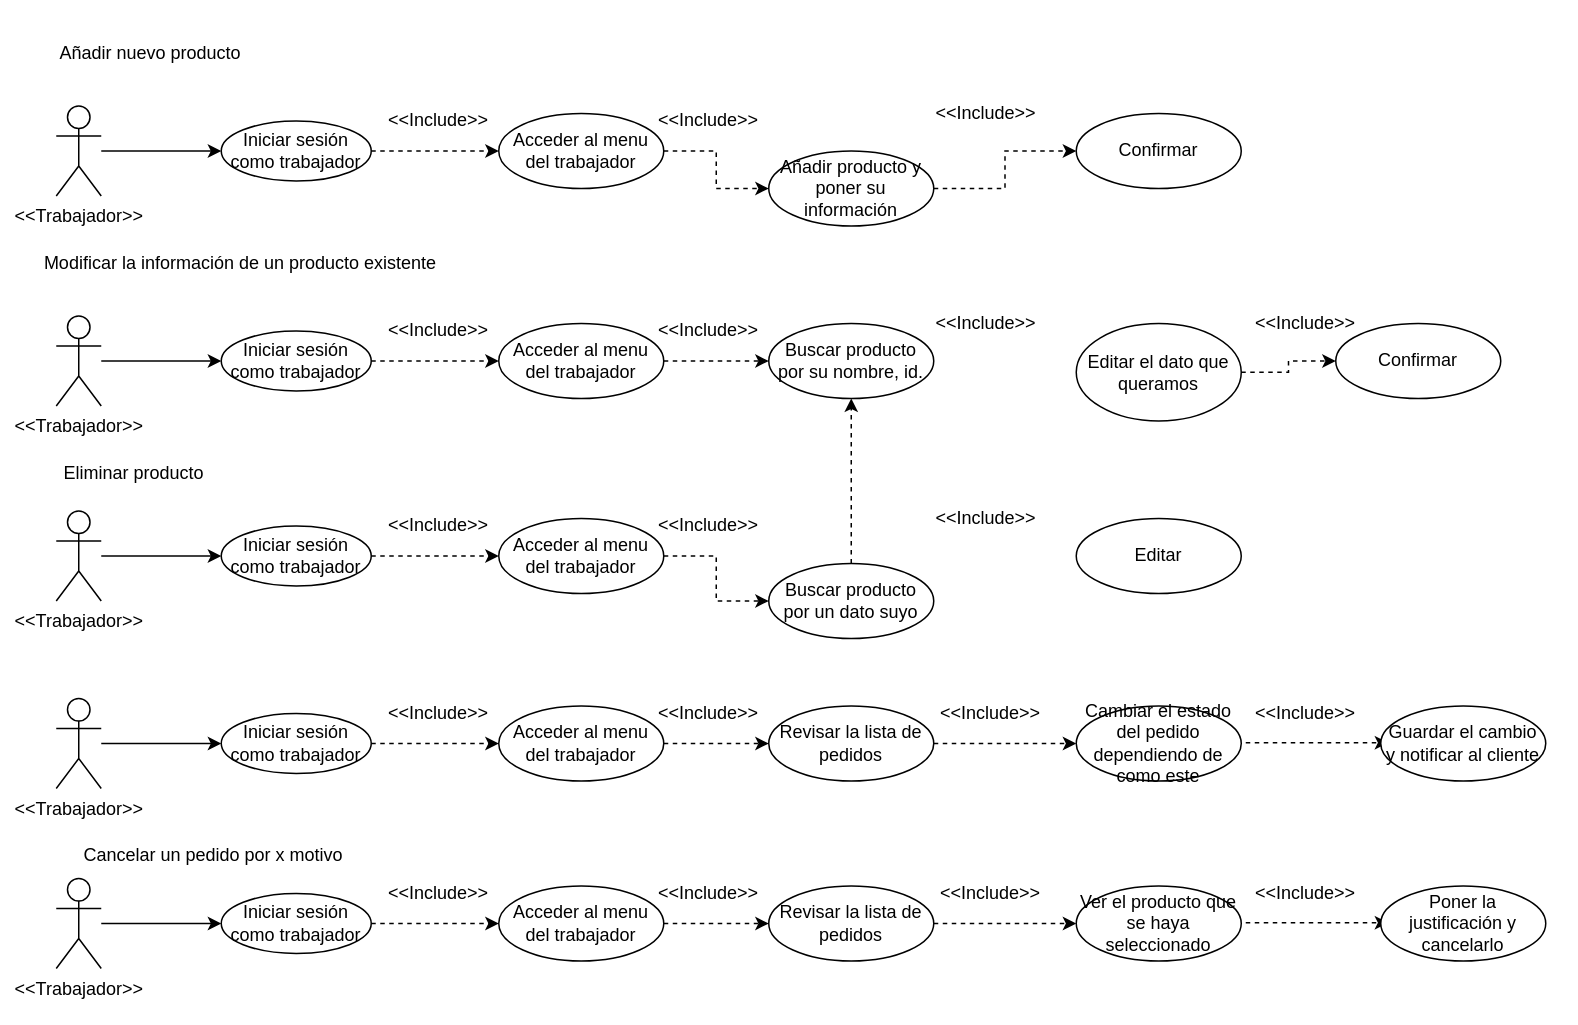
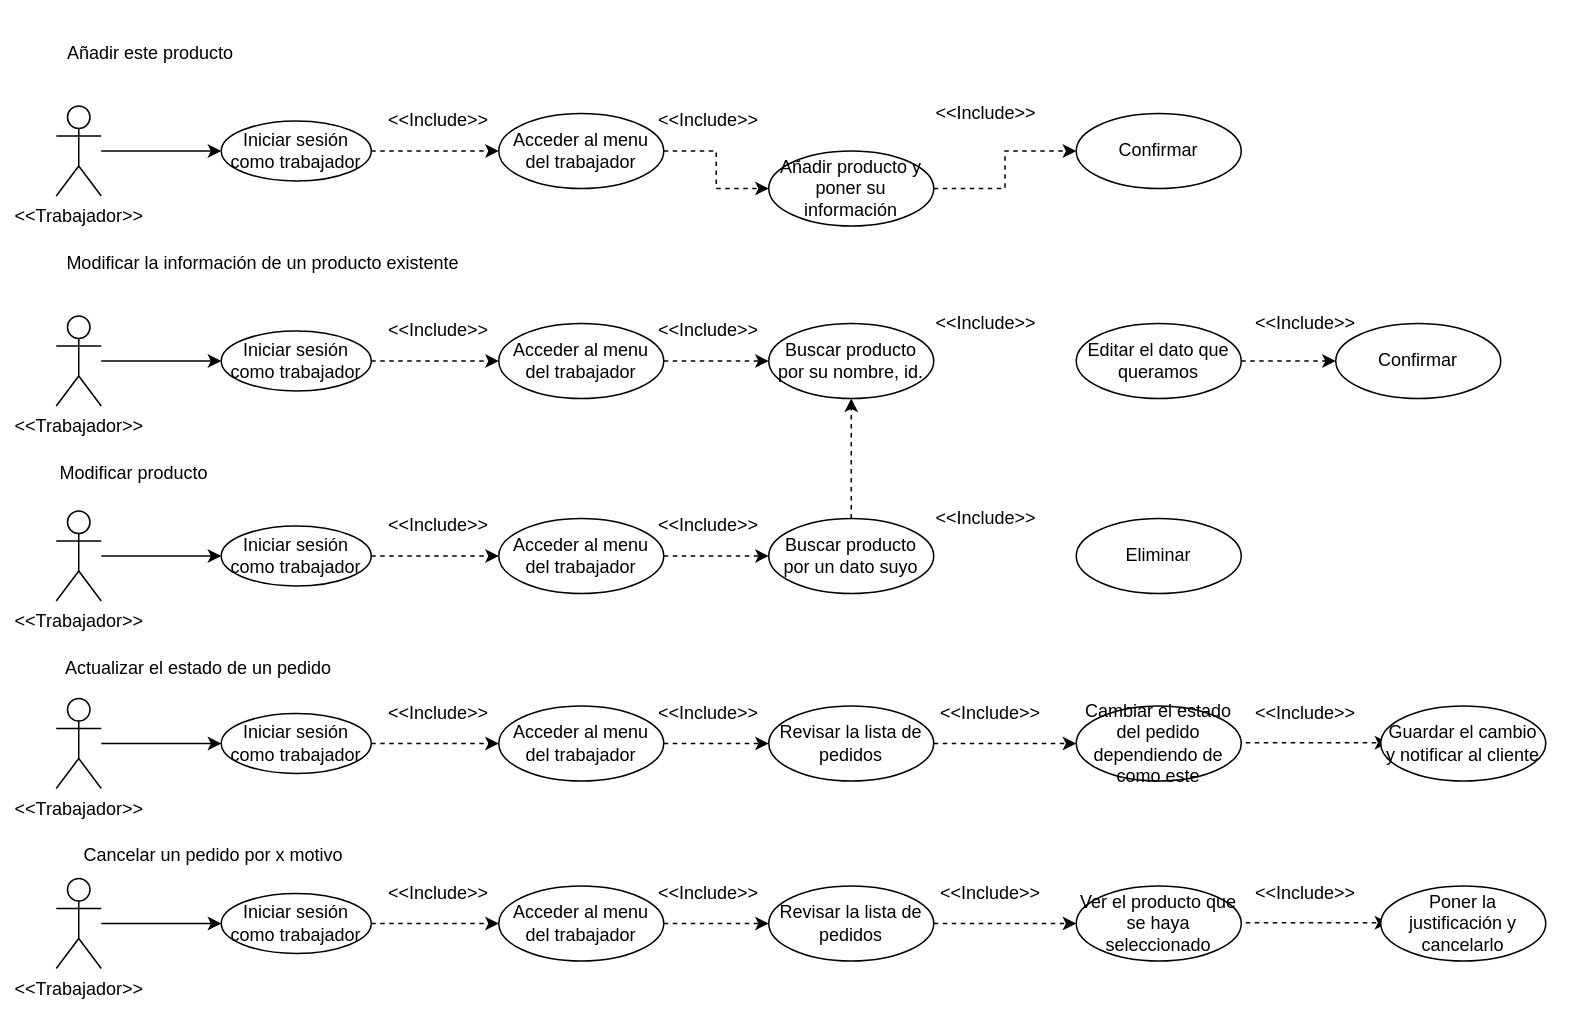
node "Añadir nuevo producto": label "Añadir nuevo producto" -> "Añadir este producto"
node "Modificar la información de un producto existente": moved (241, 263) -> (263, 263)
node "Editar el dato que queramos": size 165x98 -> 165x75
node "Eliminar producto": label "Eliminar producto" -> "Modificar producto"
node "Editar": label "Editar" -> "Eliminar"
node "Buscar producto por un dato suyo": moved (851, 601) -> (851, 556)
node "Actualizar el estado de un pedido": added
